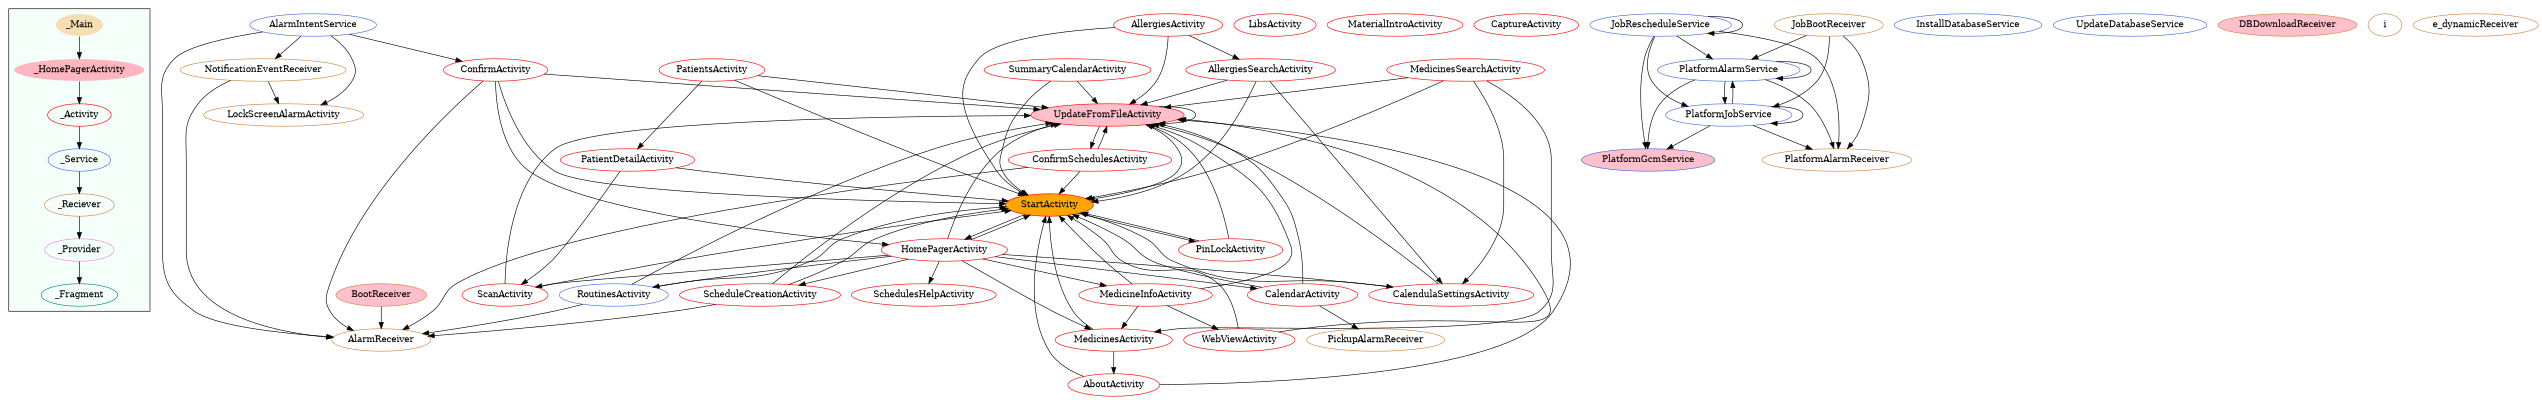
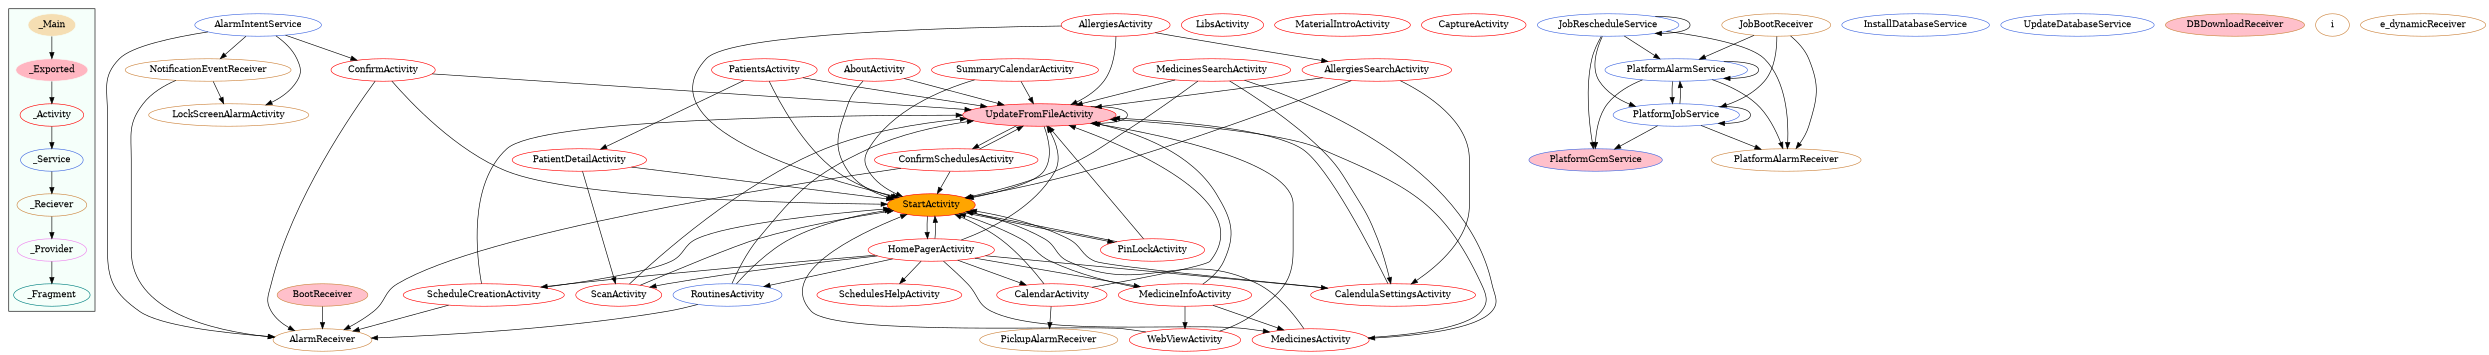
node "_HomePagerActivity": label "_HomePagerActivity" -> "_Exported"
edge "ConfirmActivity" -> "HomePagerActivity": removed
edge "MedicinesActivity" -> "AboutActivity": now "MedicinesActivity" -> "UpdateFromFileActivity"
